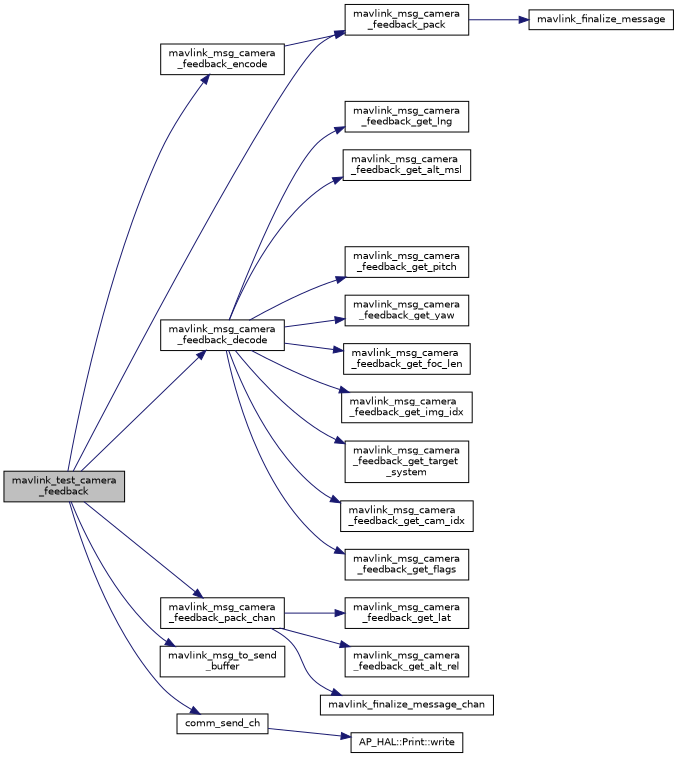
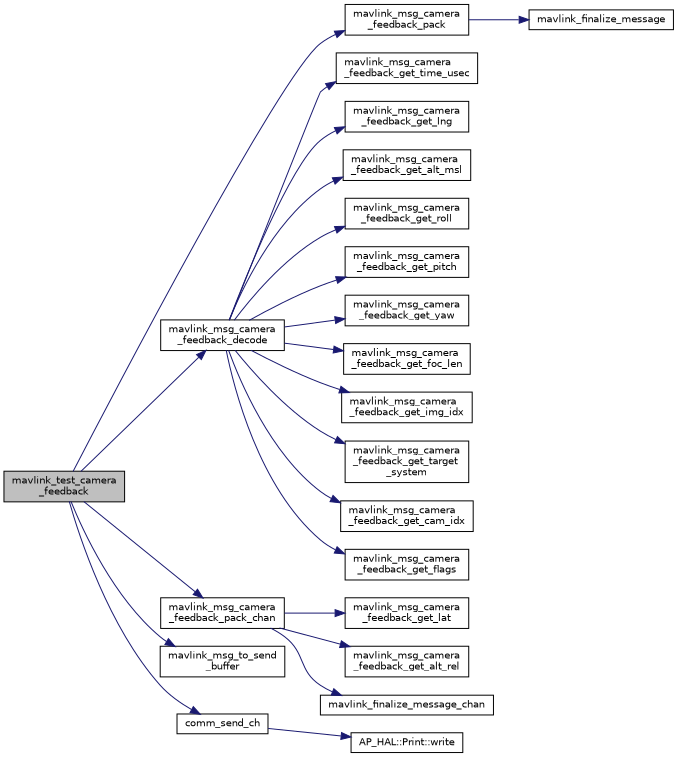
node "mavlink_msg_camera _feedback_encode": removed
node "mavlink_msg_camera _feedback_get_time_usec": added
node "mavlink_msg_camera _feedback_get_roll": added
